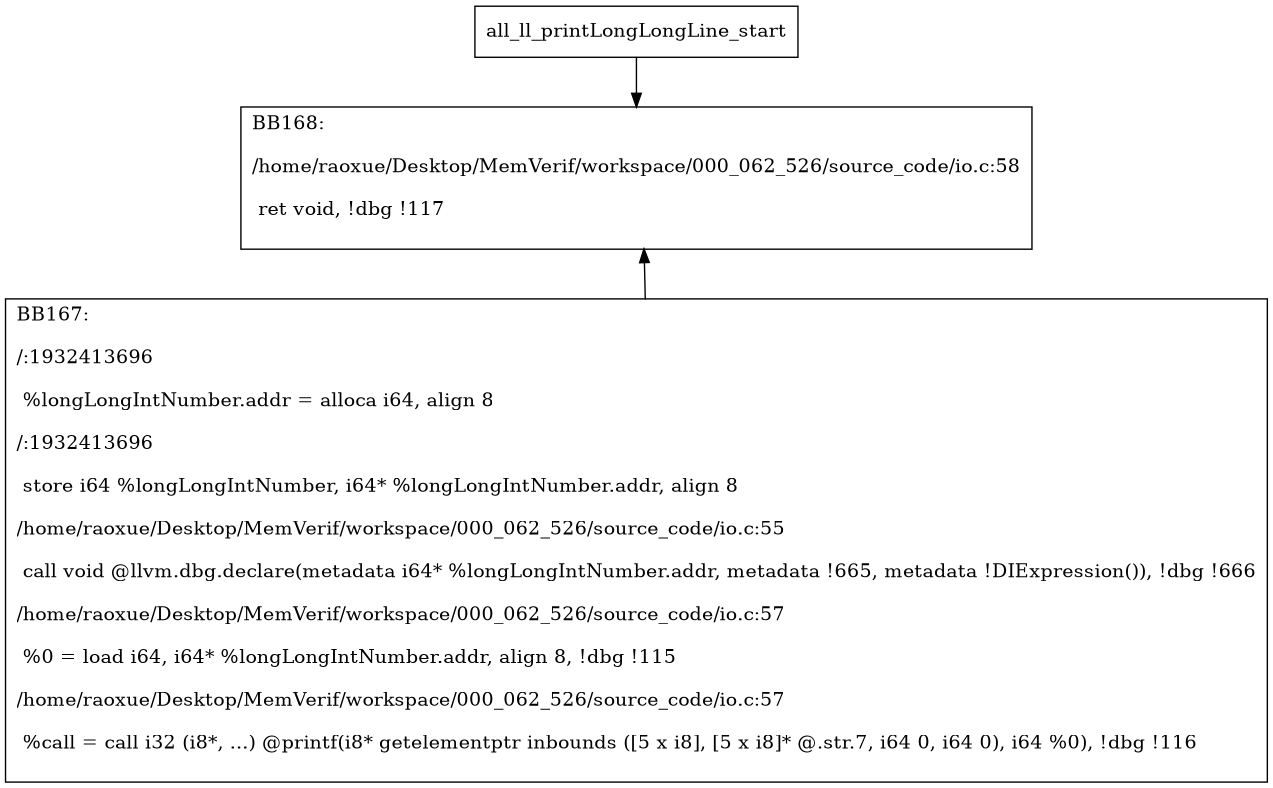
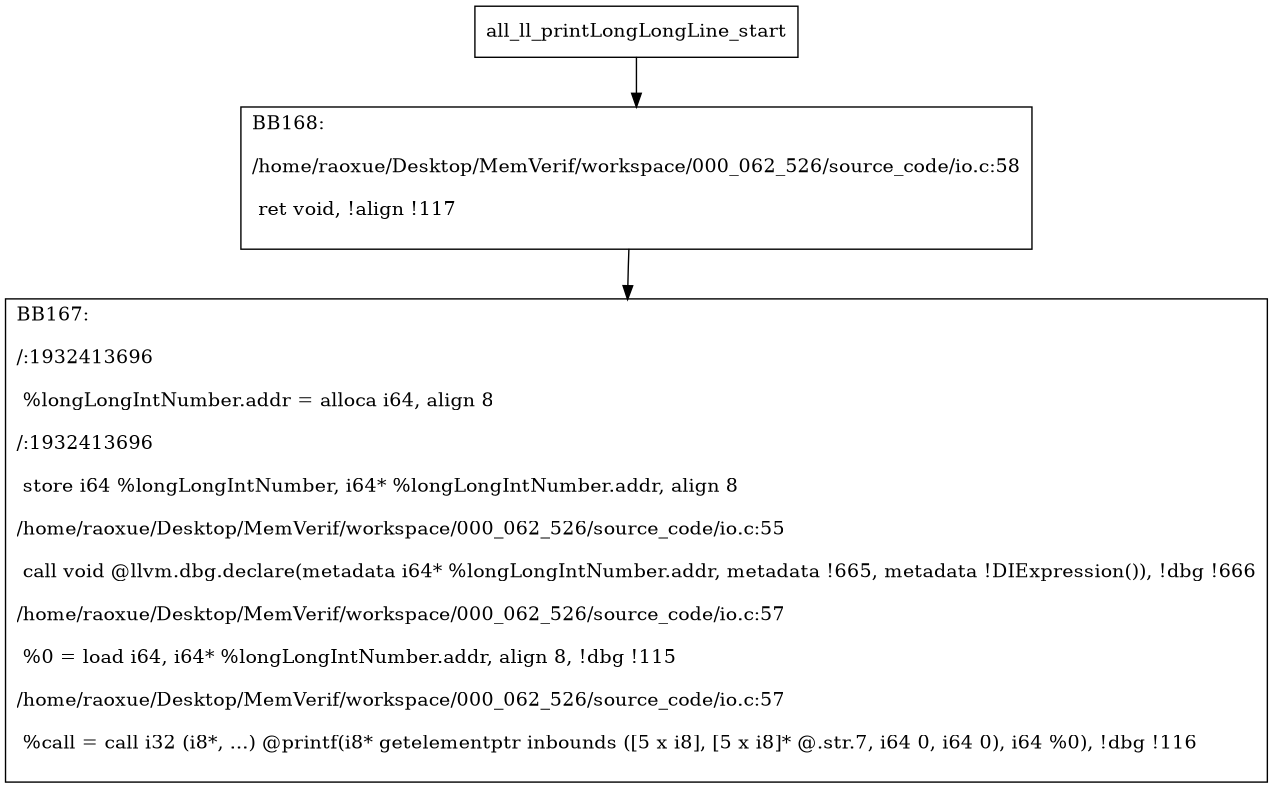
node "BB168:": text "ret void, !dbg !117" -> "ret void, !align !117"
edge "BB167:" -> "BB168:": reversed
